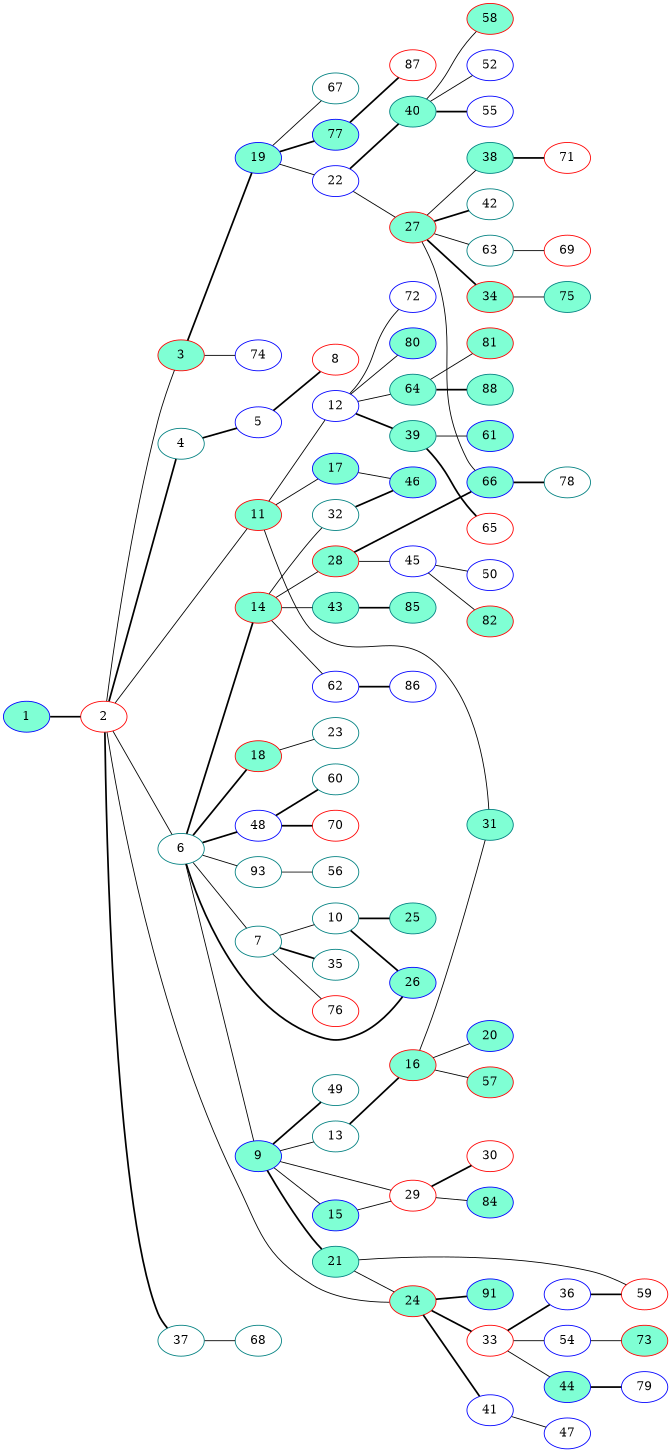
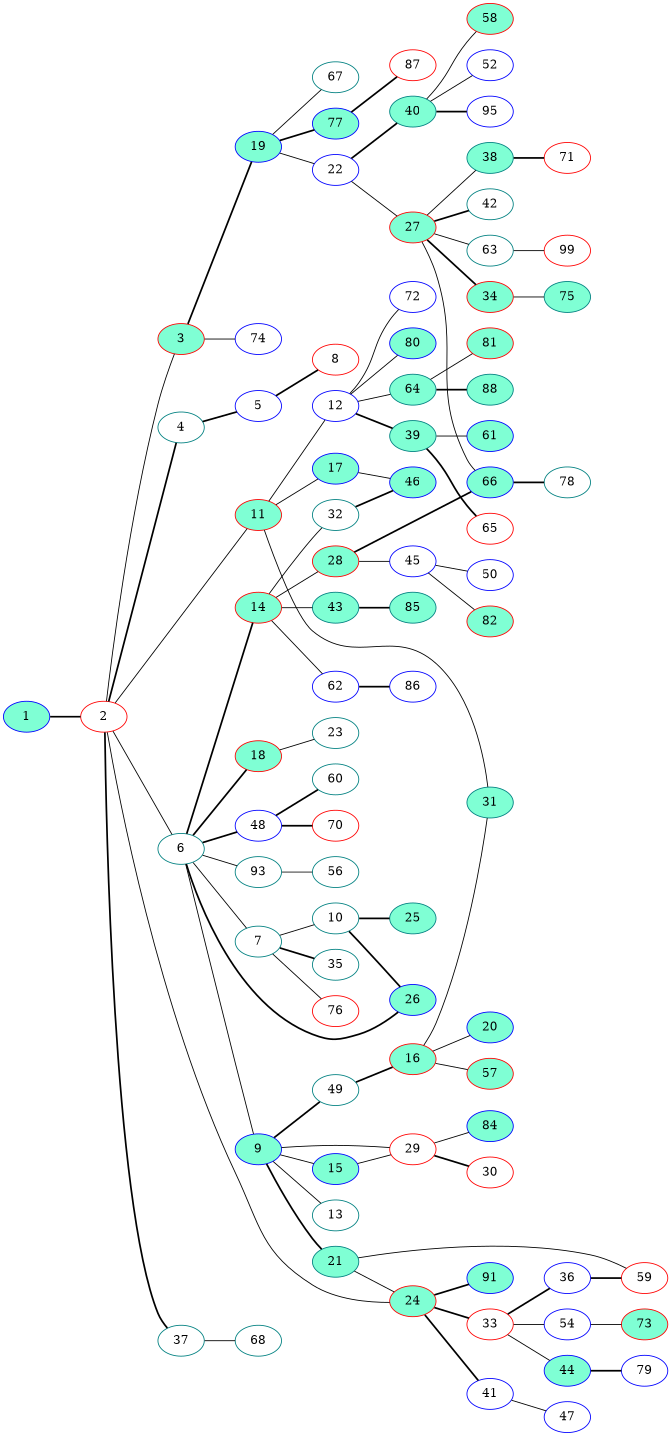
node "55": label "55" -> "95"
node "69": label "69" -> "99"
edge "16" -- "13": now "16" -- "49"
